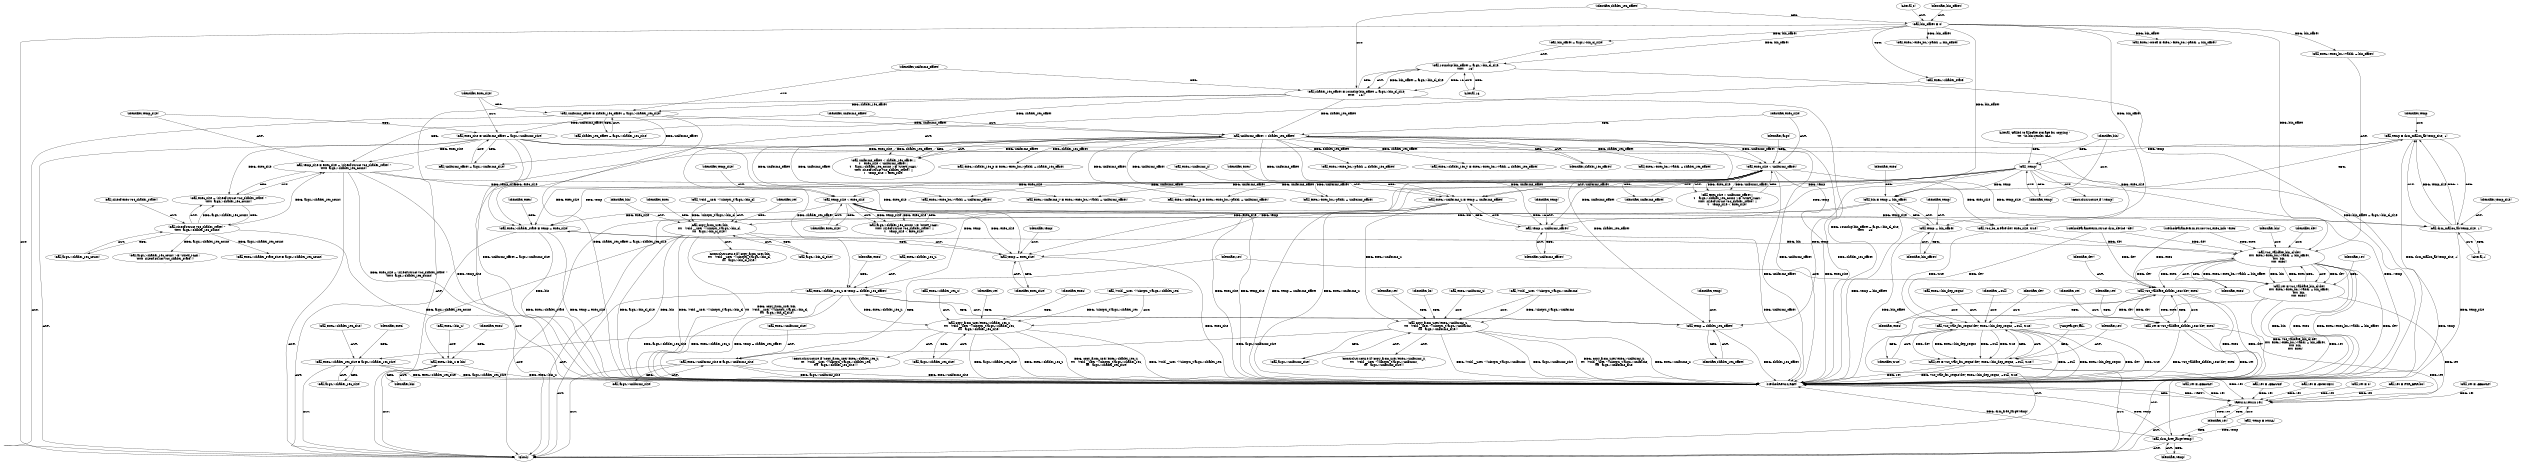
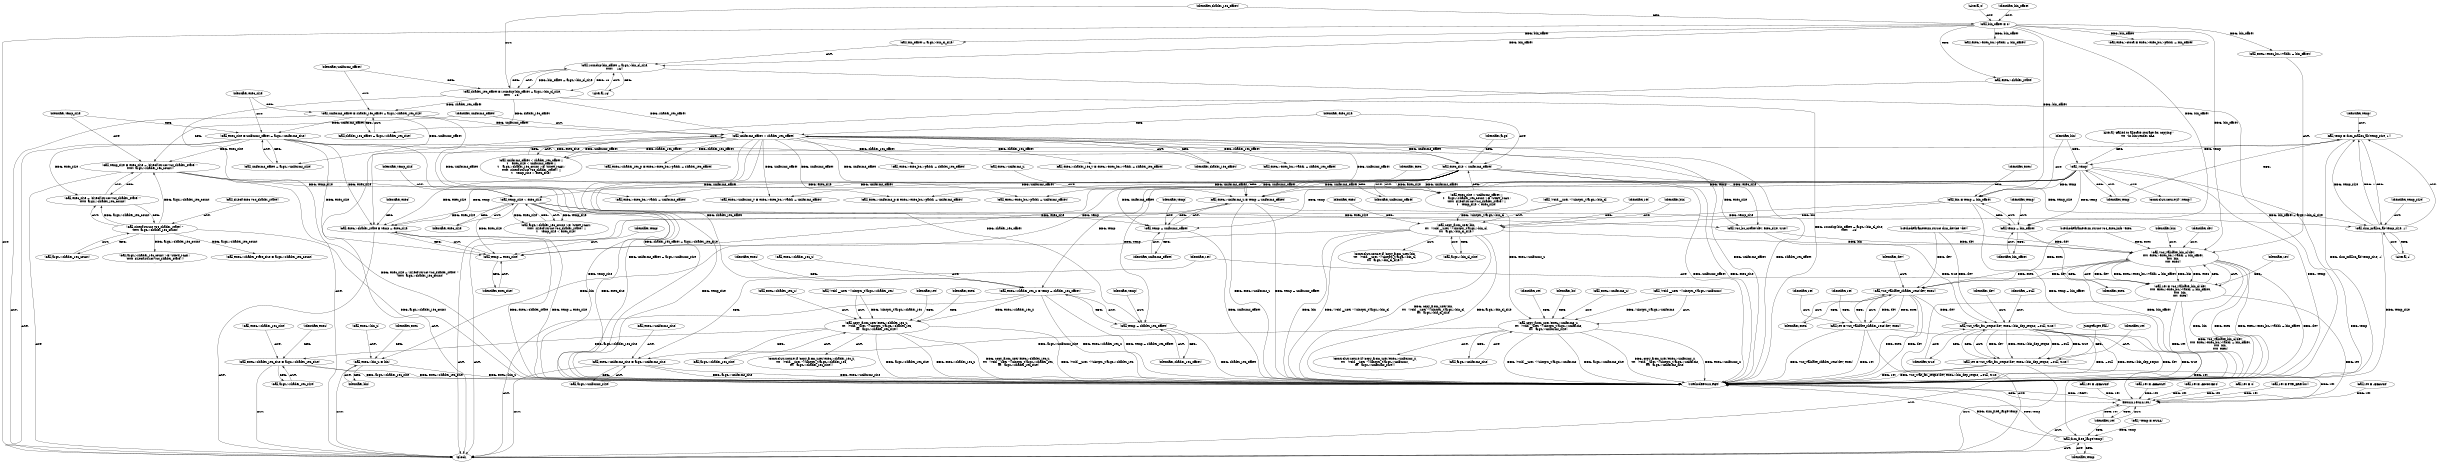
edge "(Call,exec_size < uniforms_offset)" -> "(Call,exec->uniforms_u = temp + uniforms_offset)": label "AST: uniforms_offset" -> "DDG: uniforms_offset"
edge "(Call,!temp)" -> "(Call,temp + bin_offset)": added, label "DDG: temp"
edge "(Call,temp_size < exec_size)" -> "(Call,vc4_bo_create(dev, exec_size, true))": label "DDG: 16" -> "DDG: exec_size"
node "(Call,exec->bin_dep_seqno)": removed
edge "(Call,temp + exec_size)" -> "(MethodReturn,RET)": removed, label "DDG: exec_size"
